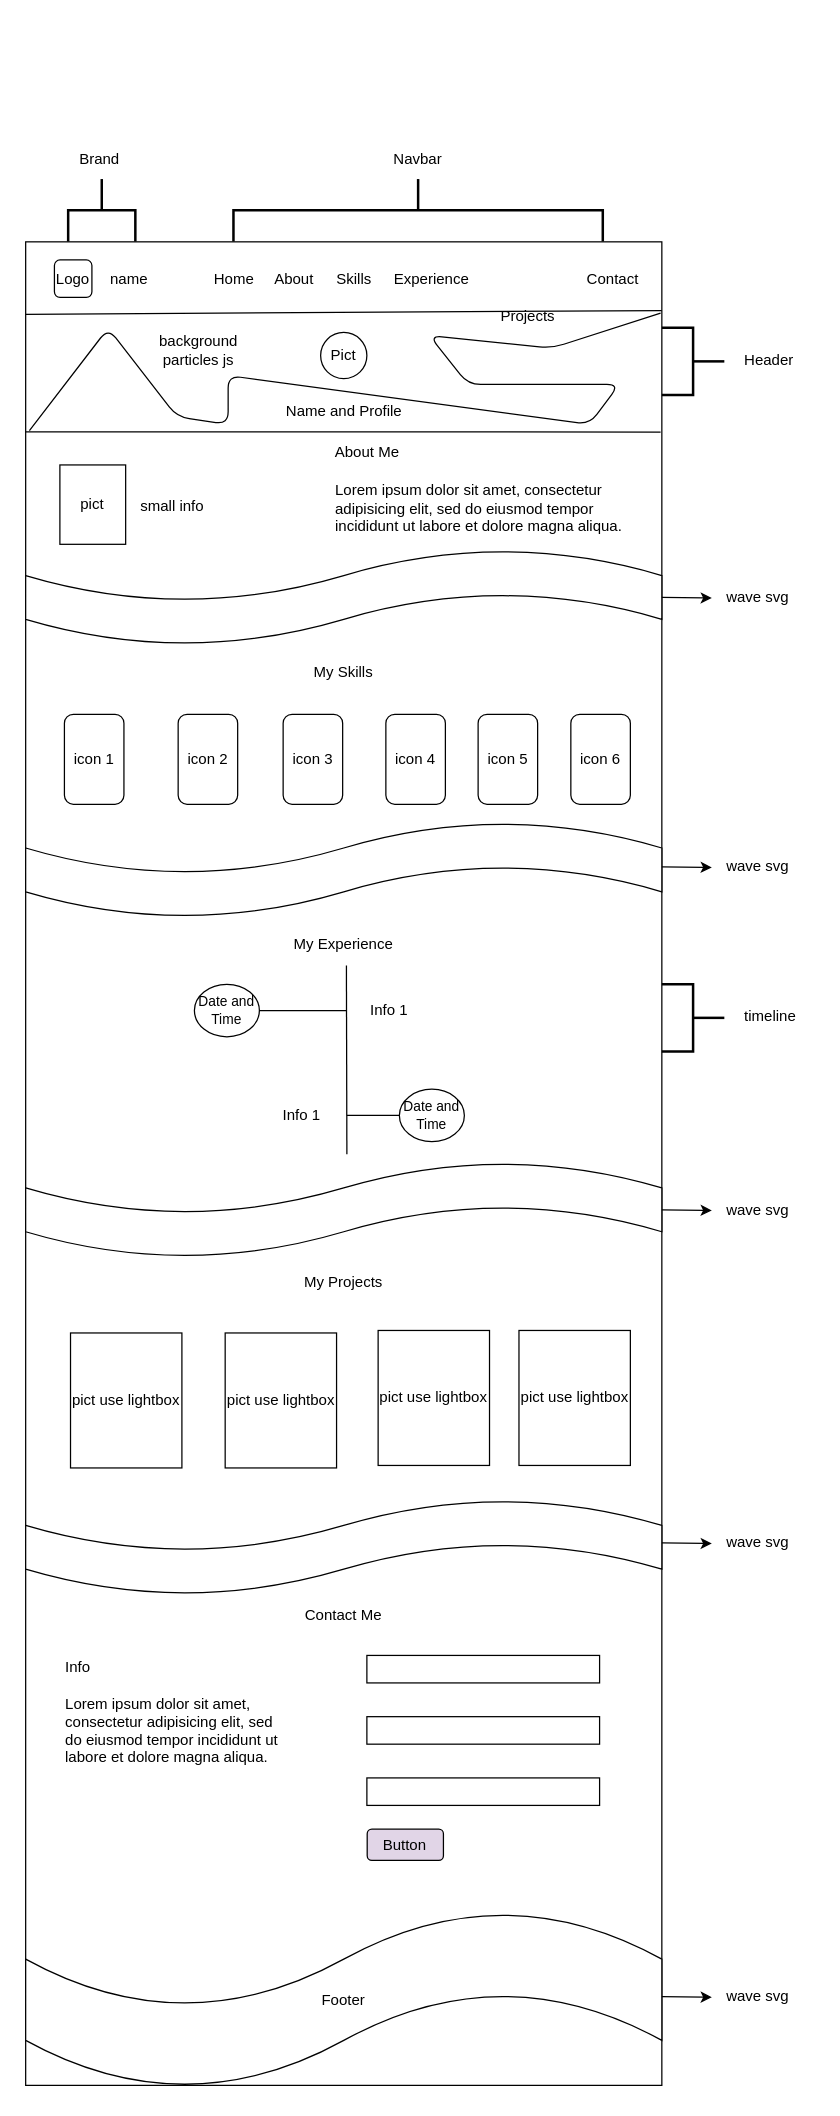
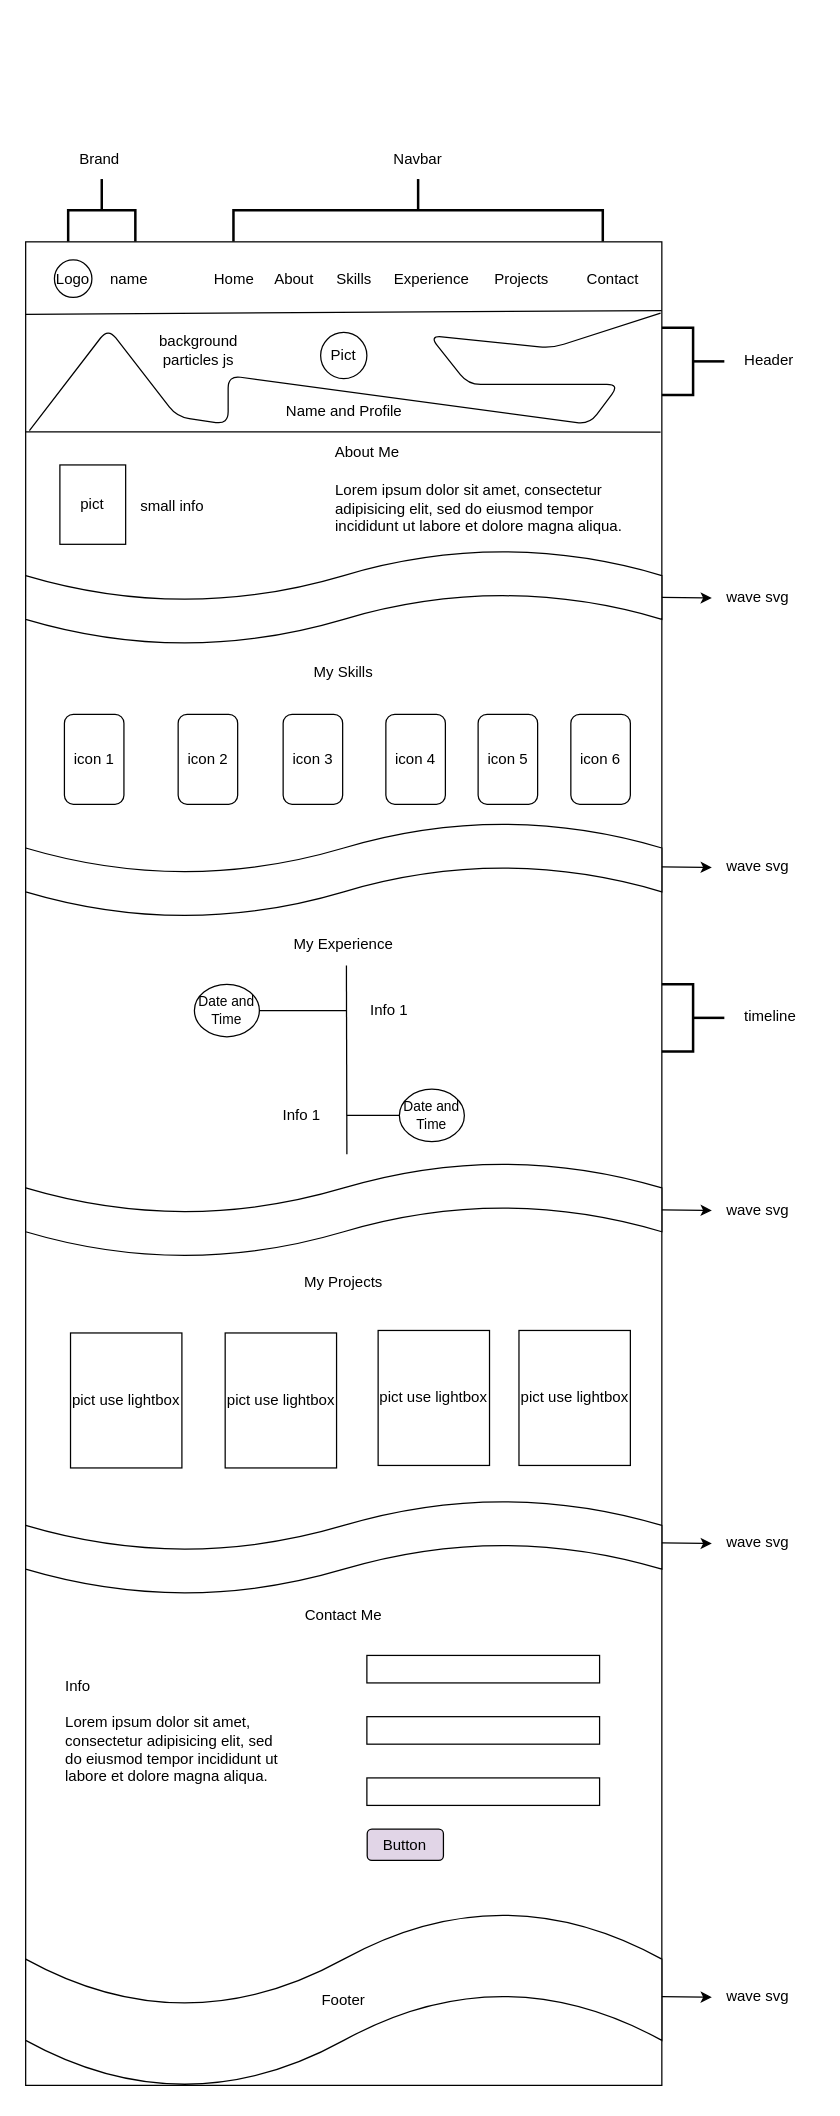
node "Logo": shape rounded rectangle -> ellipse
node "Projects": moved (528, 316) -> (522, 279)
node "Info Lorem ipsum dolor sit amet, consectetur adipisicing elit, sed do eiusmod tempor incididunt ut labore et dolore magna aliqua.": moved (179, 1733) -> (179, 1751)
